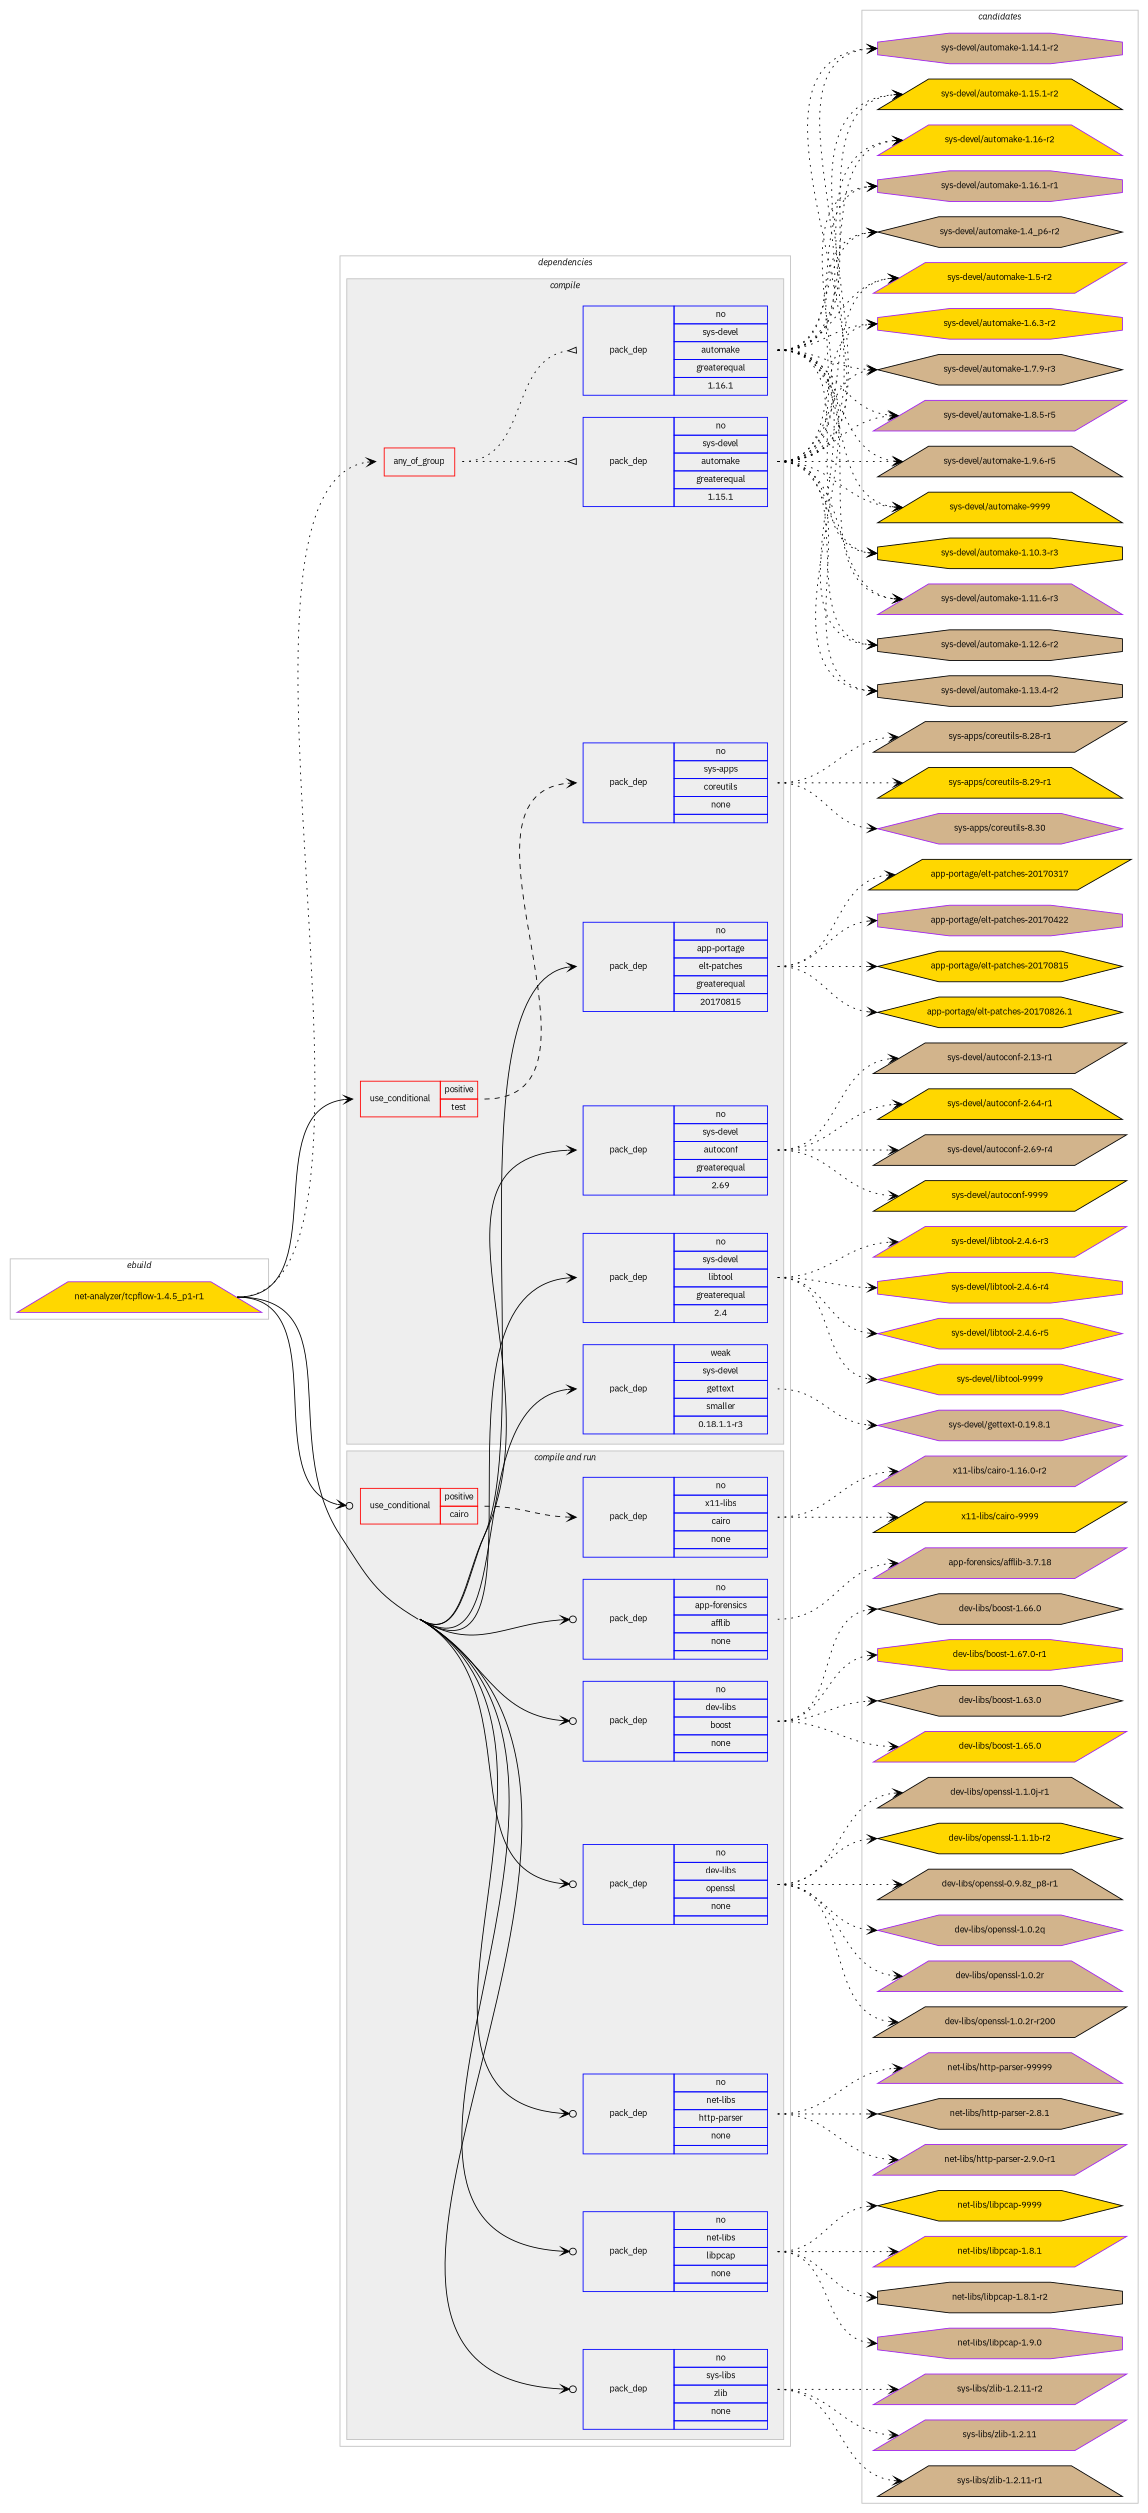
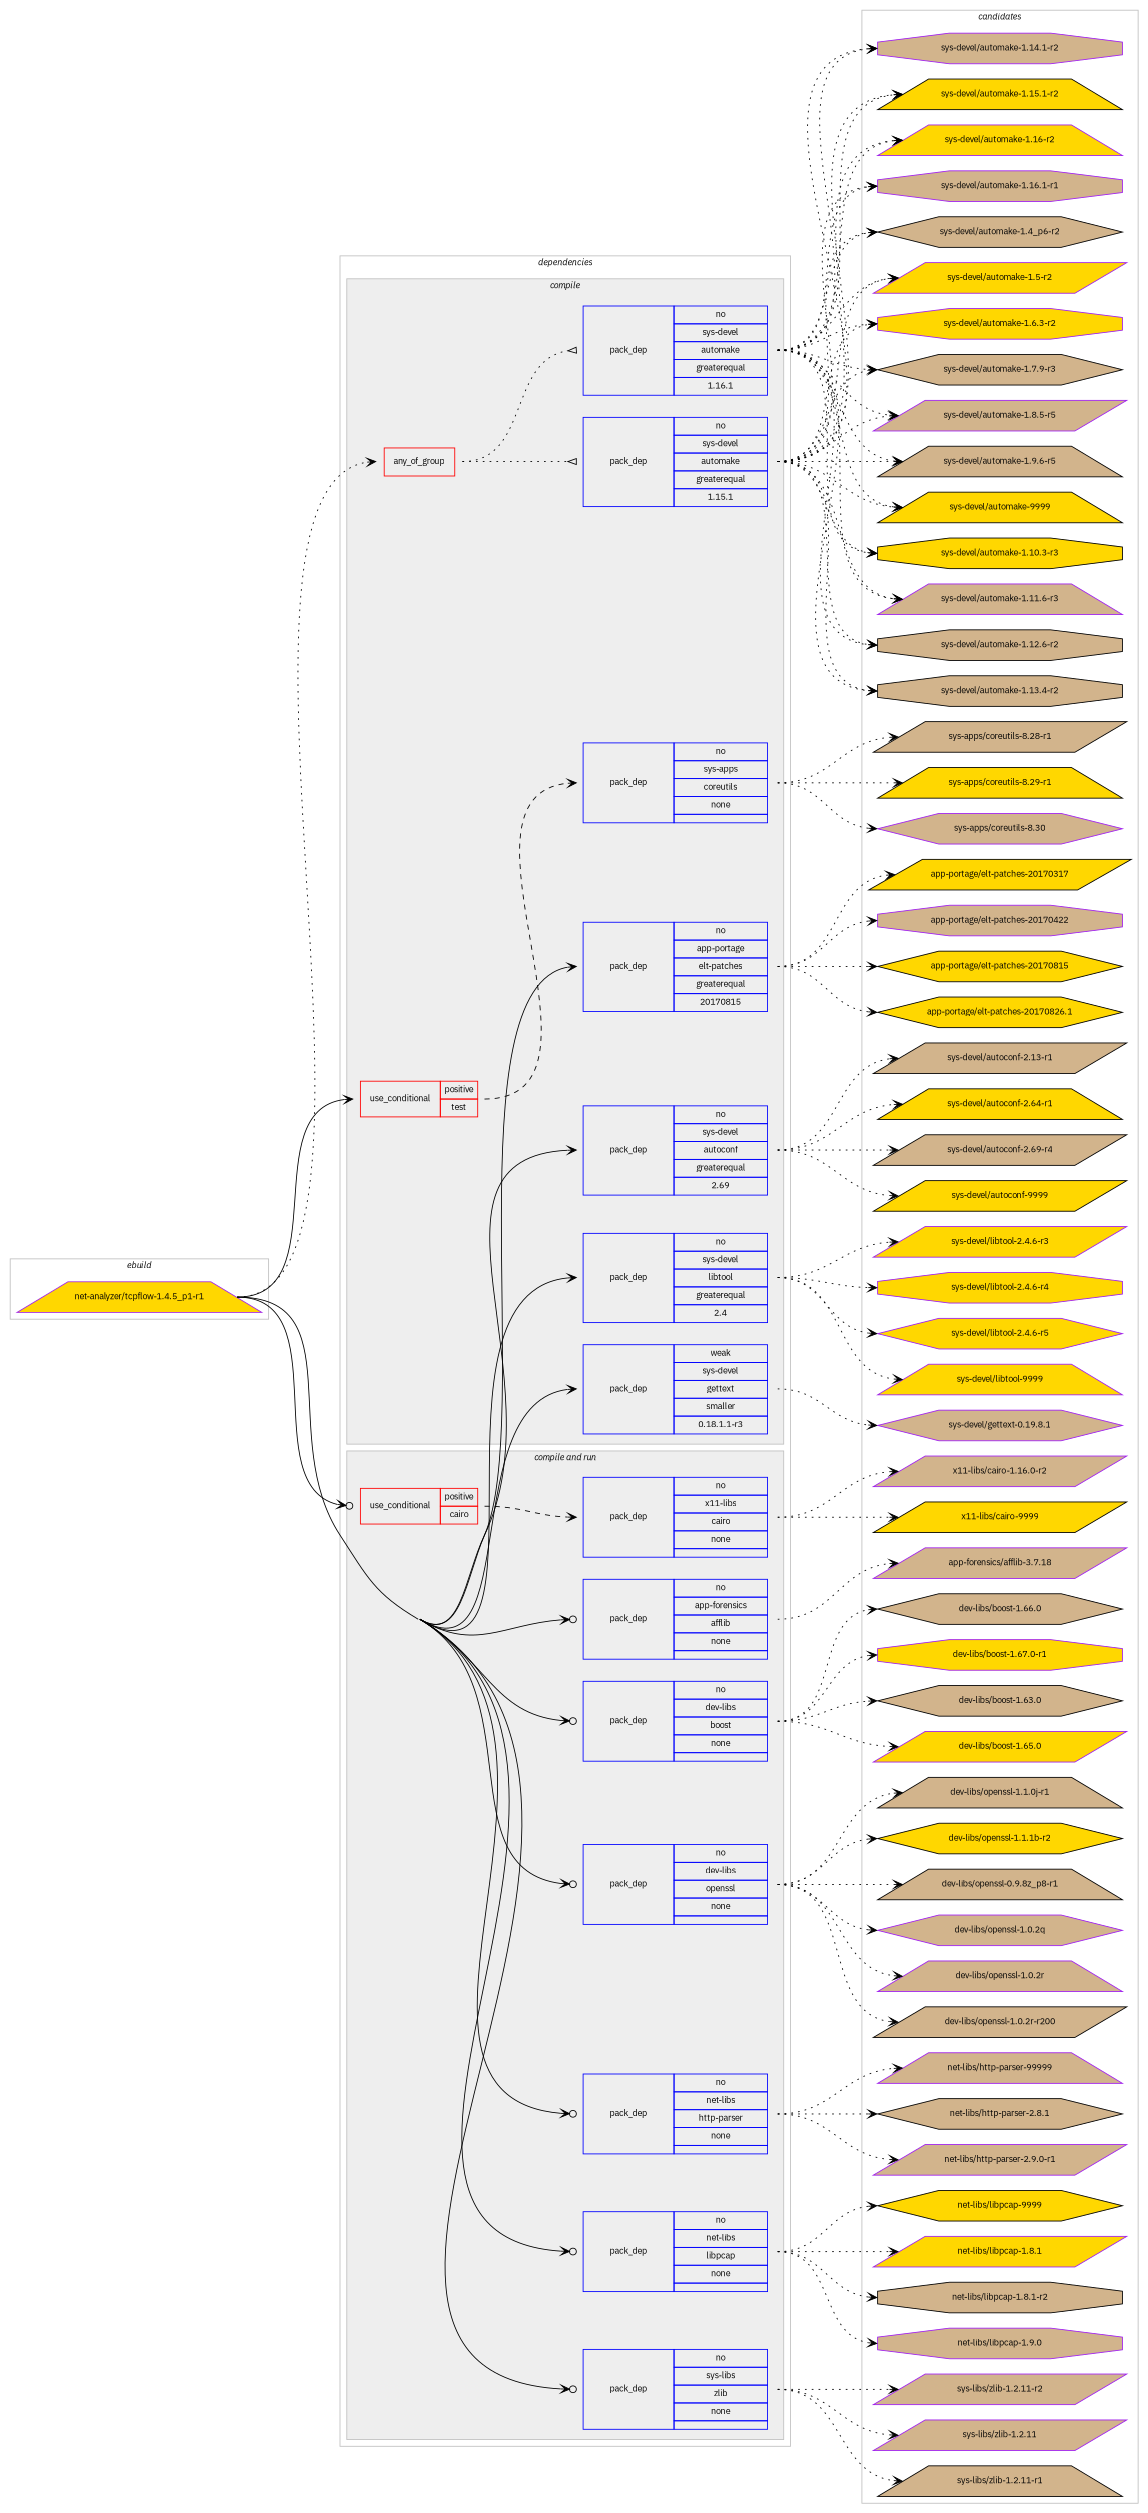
node "sys-devel/libtool-9999": shape hexagon -> trapezium
